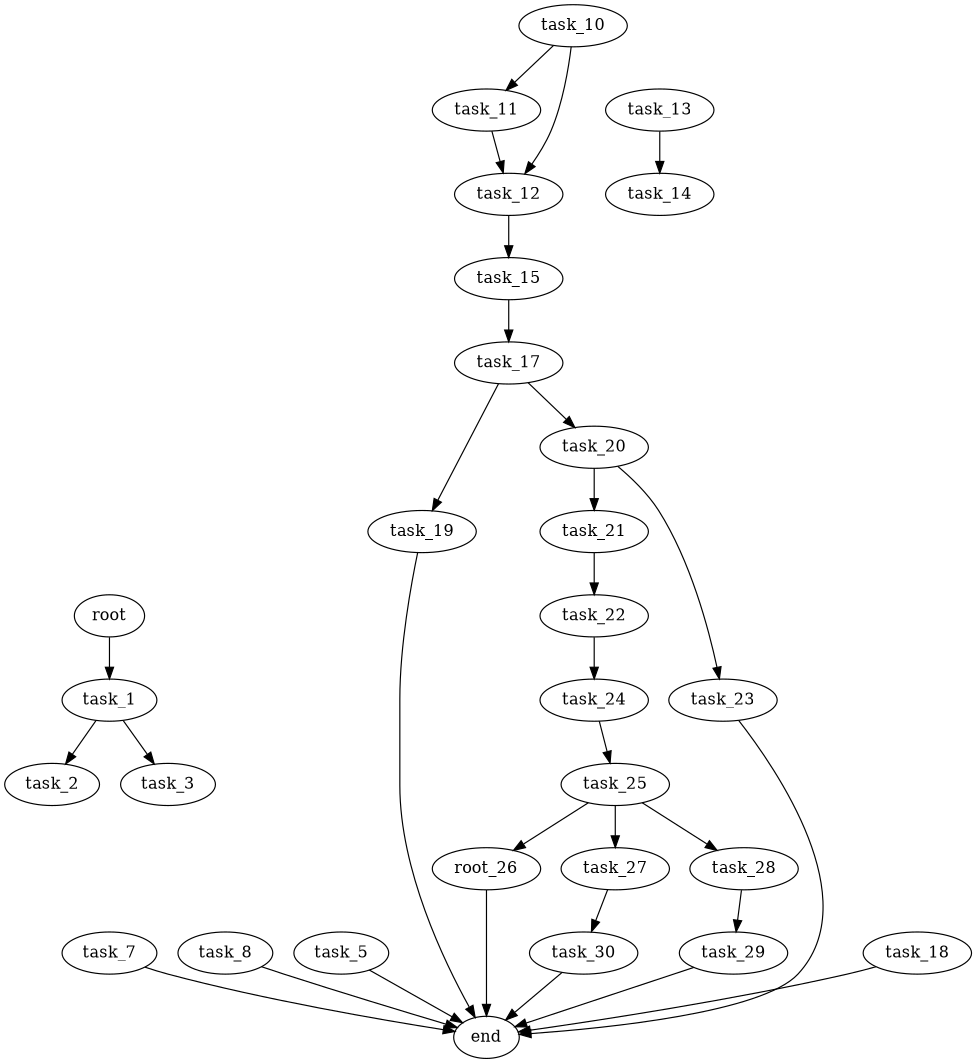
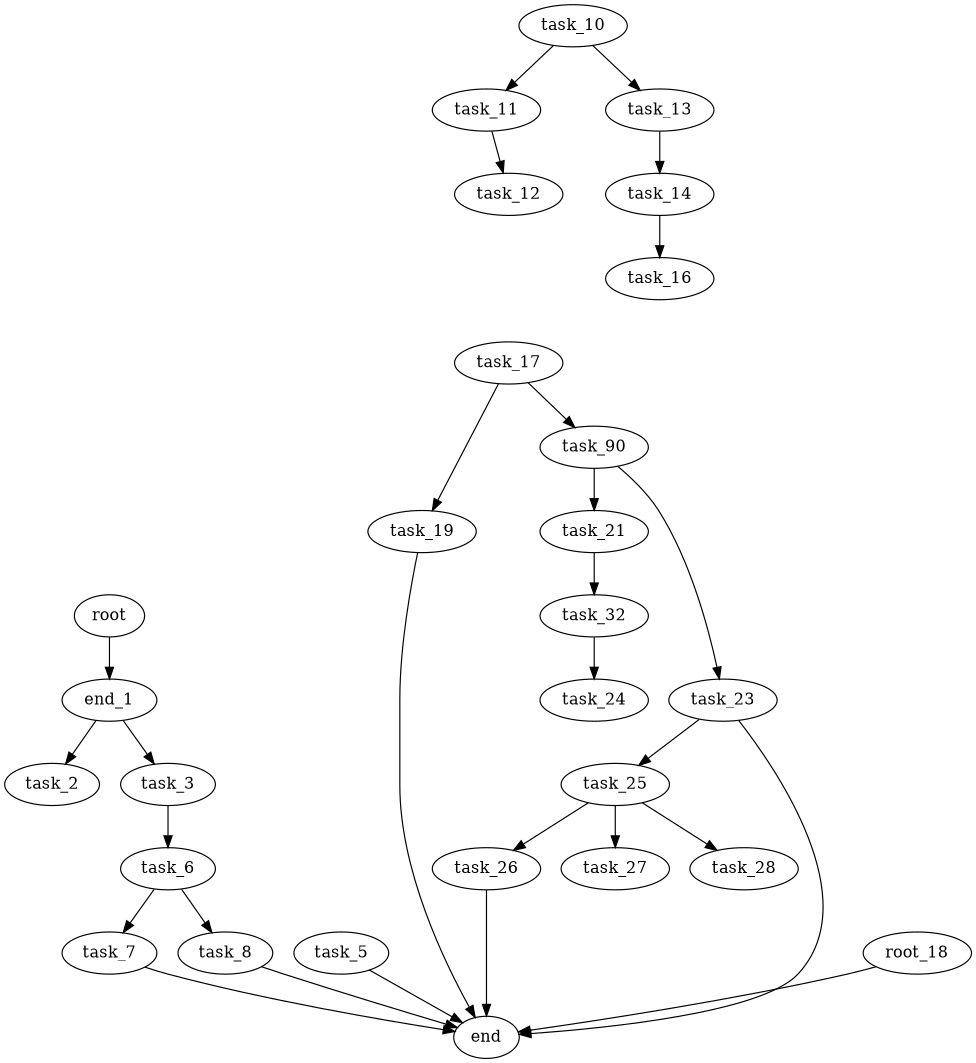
edge "task_10" -> "task_12": now "task_10" -> "task_13"
node "task_15": removed
node "task_16": added
node "task_20": label "task_20" -> "task_90"
node "task_22": label "task_22" -> "task_32"
node "task_1": label "task_1" -> "end_1"
edge "task_24" -> "task_25": now "task_23" -> "task_25"
node "task_6": added
node "root_26": label "root_26" -> "task_26"
node "task_30": removed
node "task_29": removed
node "task_18": label "task_18" -> "root_18"
